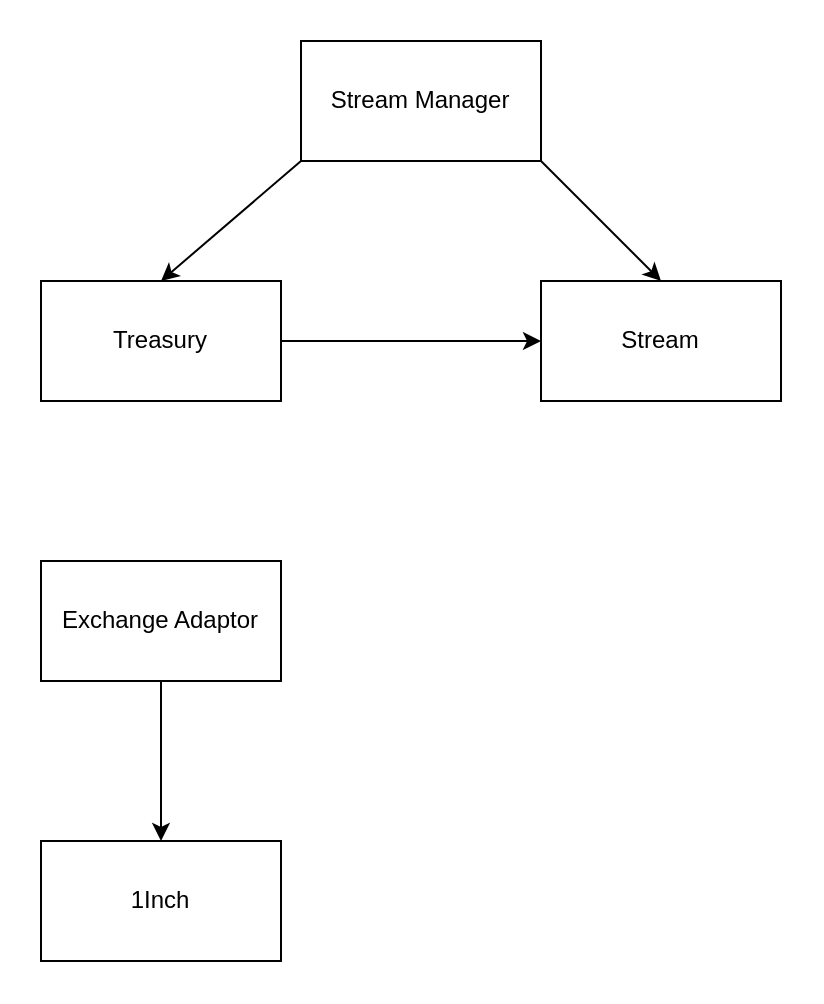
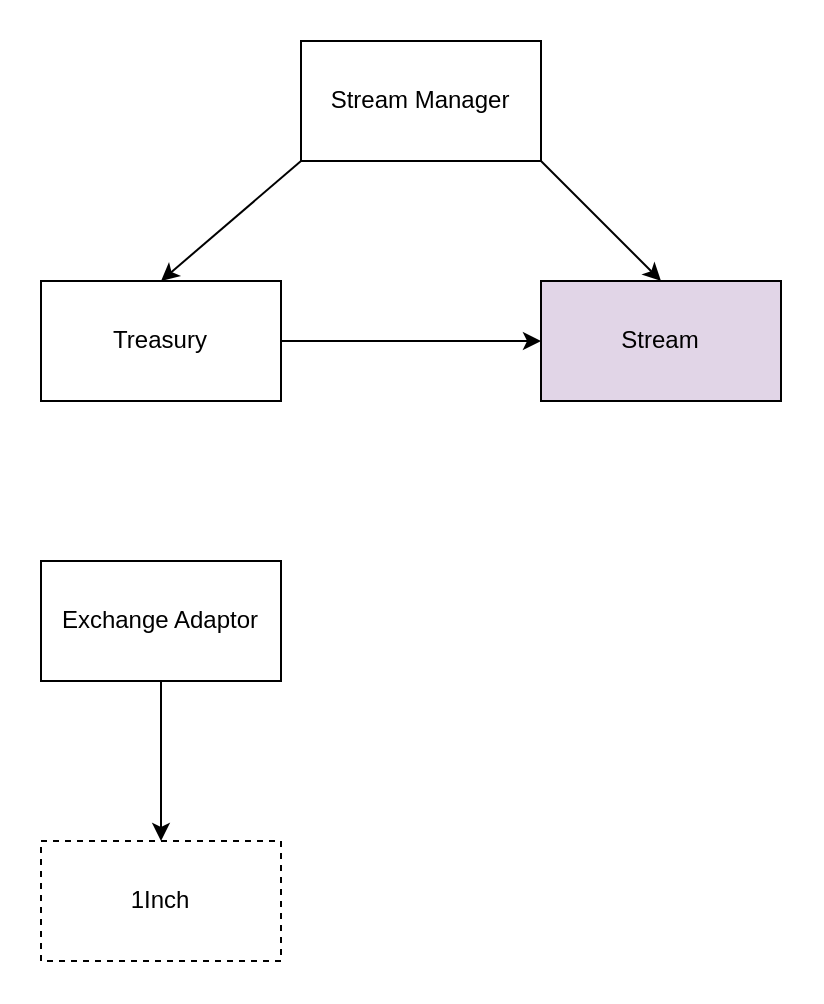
node "Stream": fillcolor #ffffff -> #e1d5e7
node "1Inch": style solid -> dashed
